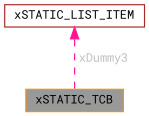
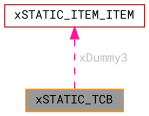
node "xSTATIC_LIST_ITEM": label "xSTATIC_LIST_ITEM" -> "xSTATIC_ITEM_ITEM"
